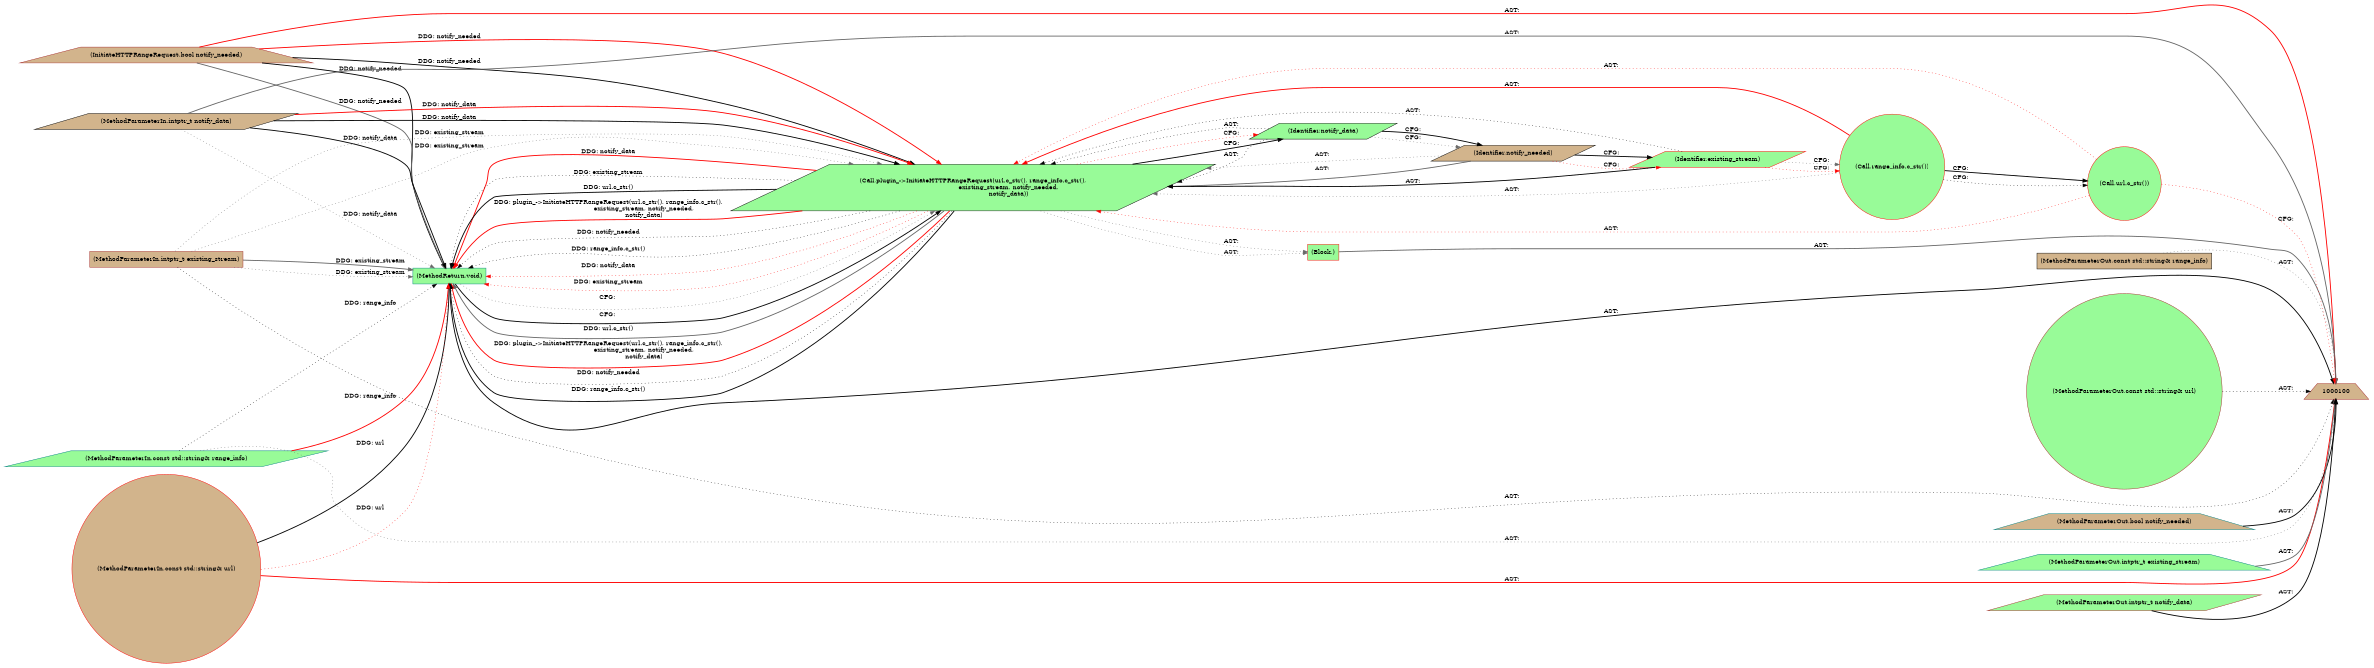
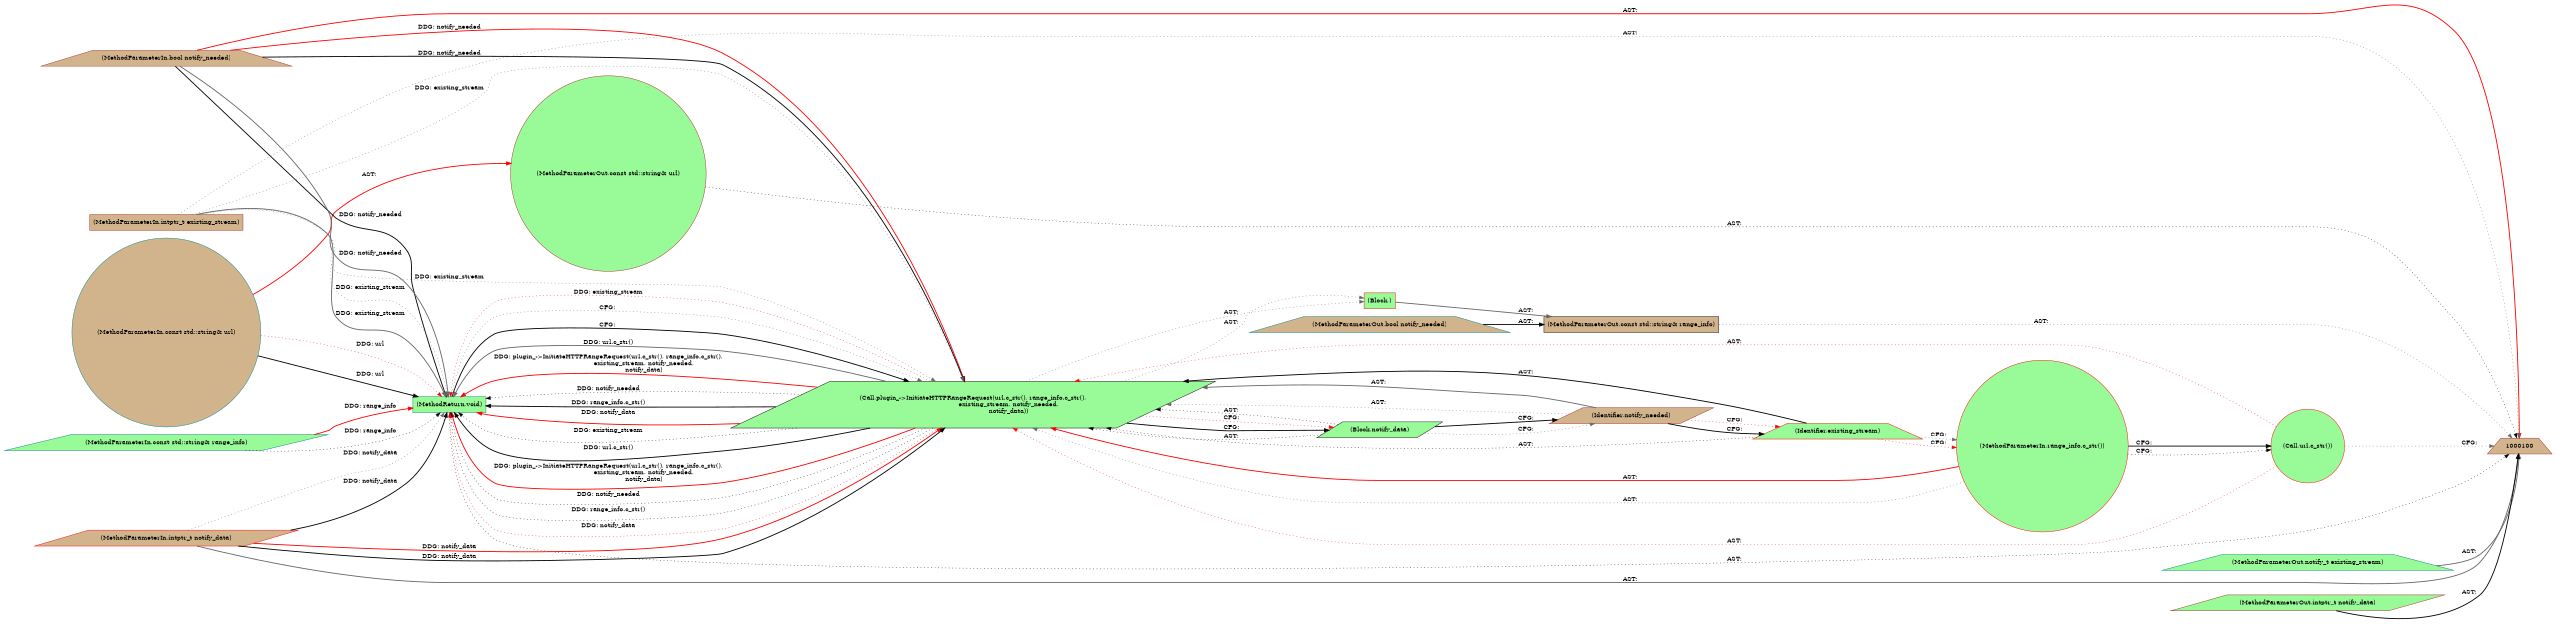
node "(InitiateHTTPRangeRequest,bool notify_needed)": label "(InitiateHTTPRangeRequest,bool notify_needed)" -> "(MethodParameterIn,bool notify_needed)"
node "(MethodParameterIn,intptr_t notify_data)": color black -> red
node "(Identifier,notify_data)": label "(Identifier,notify_data)" -> "(Block,notify_data)"
node "(Identifier,notify_needed)": color black -> brown
node "(Identifier,existing_stream)": shape parallelogram -> trapezium
node "(Call,range_info.c_str())": label "(Call,range_info.c_str())" -> "(MethodParameterIn,range_info.c_str())"
edge "(Call,url.c_str())" -> "1000100": color red -> gray40
edge "(Block,)" -> "1000100": now "(Block,)" -> "(MethodParameterOut,const std::string& range_info)"
edge "(MethodReturn,void)" -> "1000100": style bold -> dotted
edge "(MethodParameterOut,bool notify_needed)" -> "1000100": now "(MethodParameterOut,bool notify_needed)" -> "(MethodParameterOut,const std::string& range_info)"
edge "(MethodParameterIn,intptr_t existing_stream)" -> "1000100": color black -> gray40
edge "(MethodParameterIn,const std::string& range_info)" -> "1000100": removed, label "AST:"
node "(MethodParameterOut,intptr_t existing_stream)": label "(MethodParameterOut,intptr_t existing_stream)" -> "(MethodParameterOut,notify_t existing_stream)"
node "(MethodParameterIn,const std::string& url)": color red -> teal
edge "(MethodParameterIn,const std::string& url)" -> "1000100": now "(MethodParameterIn,const std::string& url)" -> "(MethodParameterOut,const std::string& url)"
